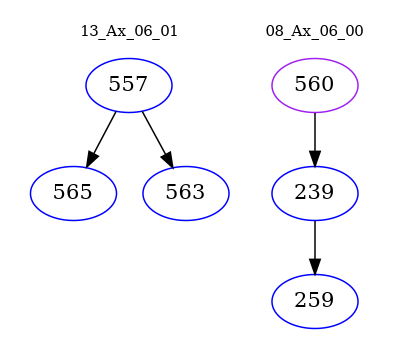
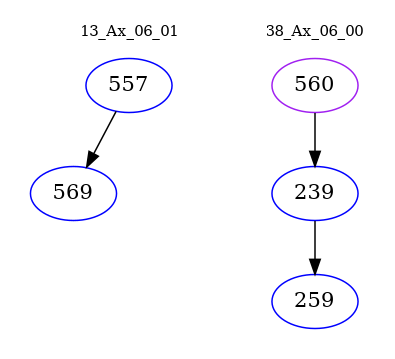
cluster "08_Ax_06_00": label "08_Ax_06_00" -> "38_Ax_06_00"
node "565": label "565" -> "569"
node "563": removed
